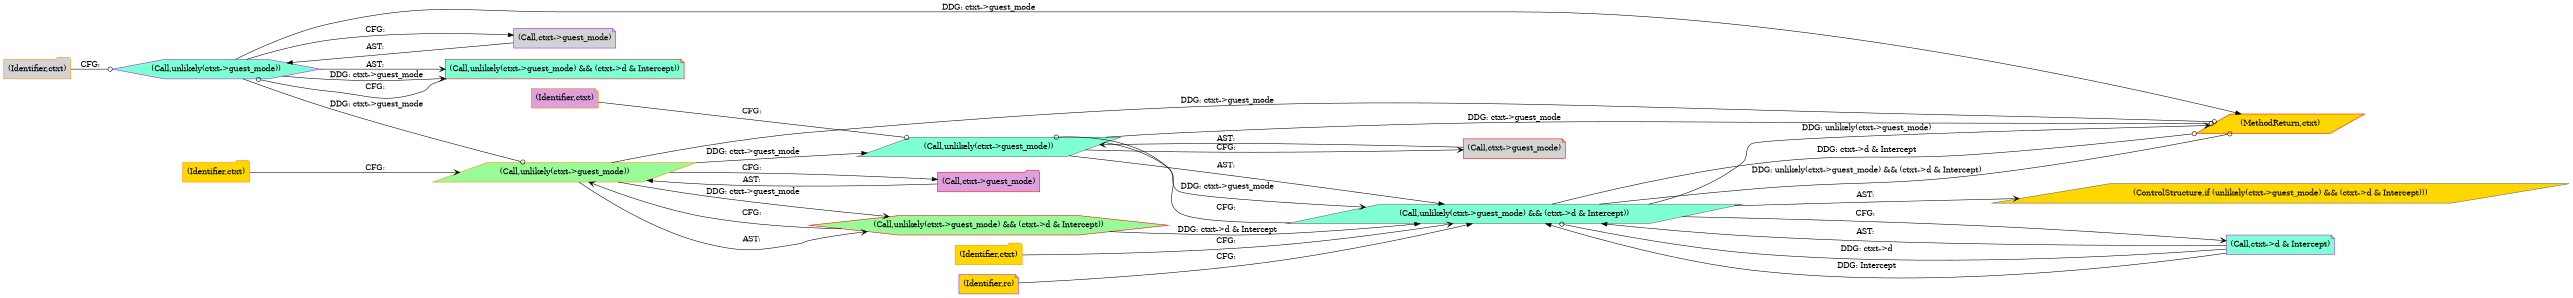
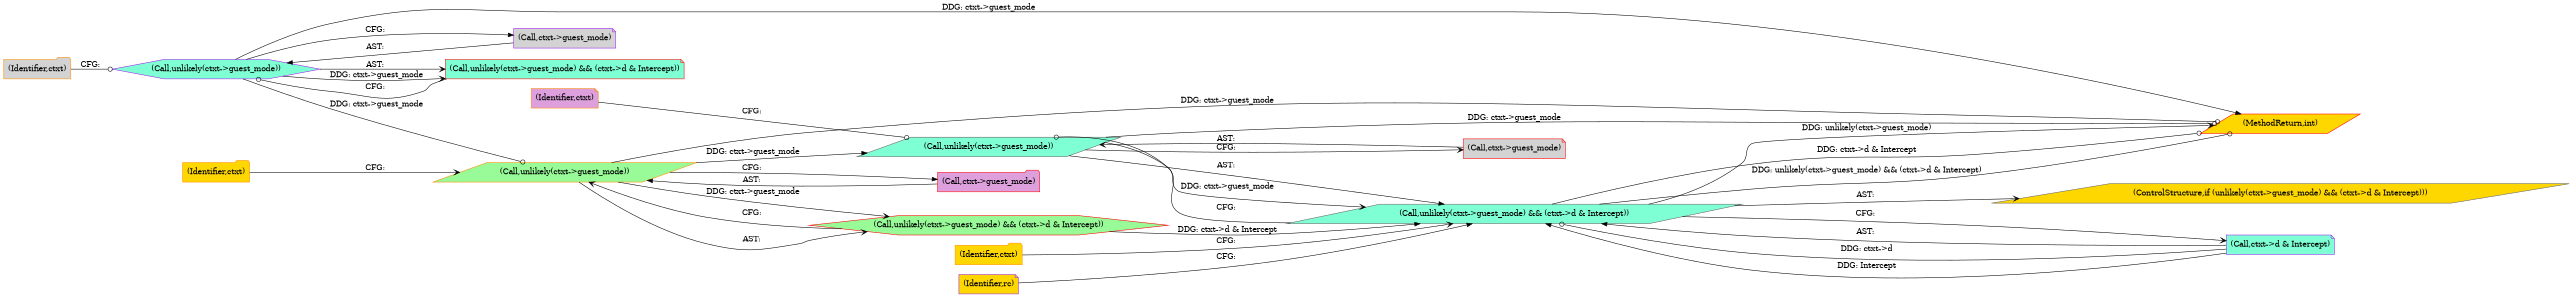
node "(MethodReturn,ctxt)": label "(MethodReturn,ctxt)" -> "(MethodReturn,int)"
